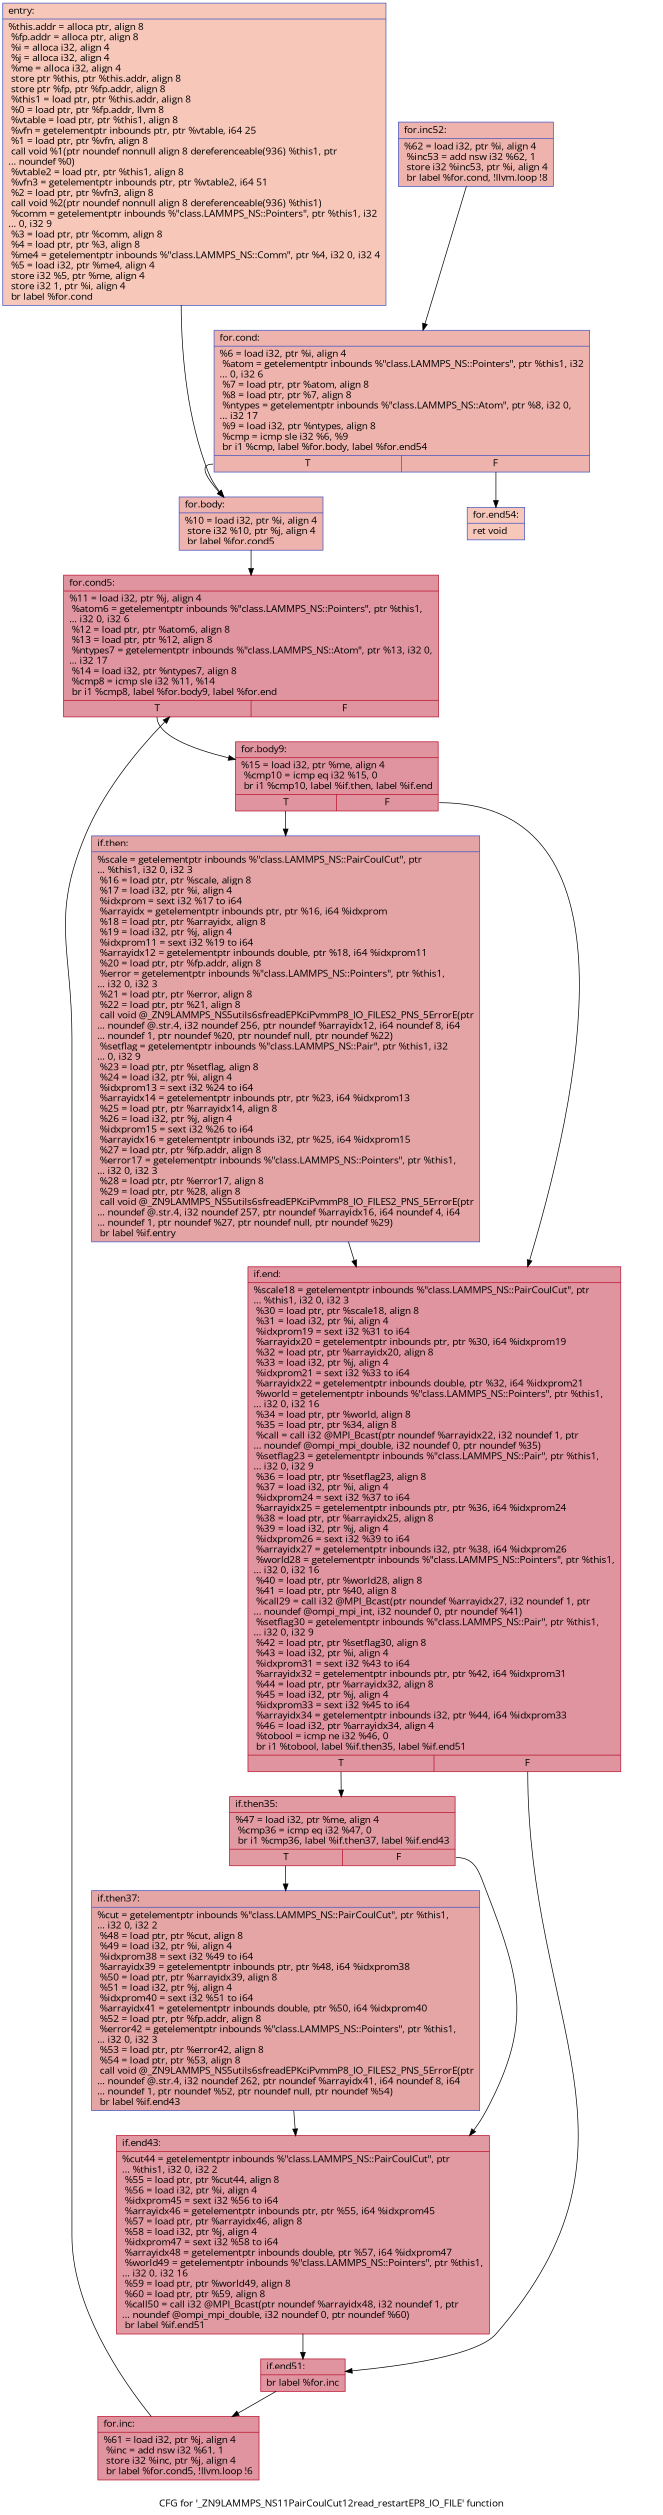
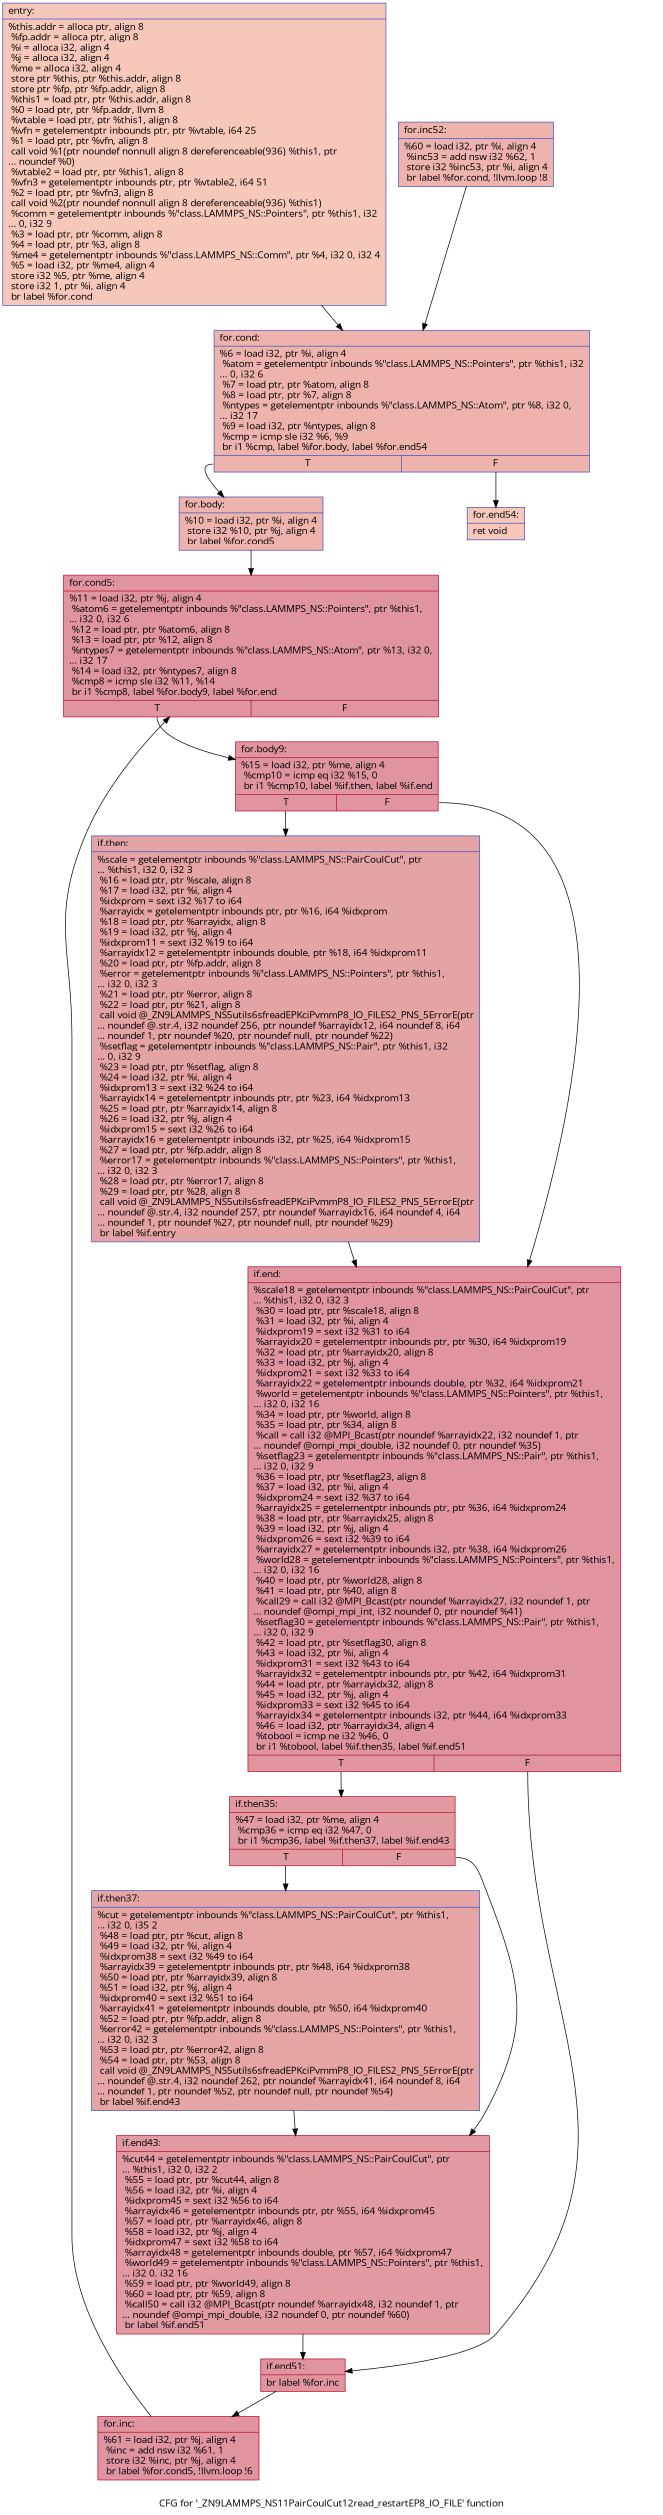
node "for.inc52:": text "%62 = load i32, ptr %i, align 4" -> "%60 = load i32, ptr %i, align 4"
edge "entry:" -> "for.body:": now "entry:" -> "for.cond:"
node "if.then37:": text "... i32 0, i32 2" -> "... i32 0, i35 2"
